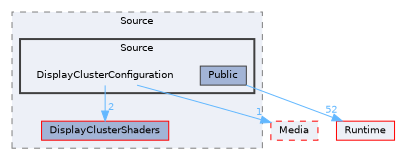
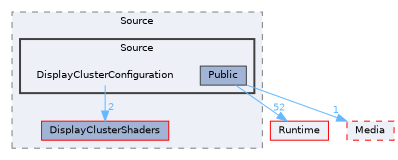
edge "DisplayClusterConfiguration" -> "Media": now "Public" -> "Media"
